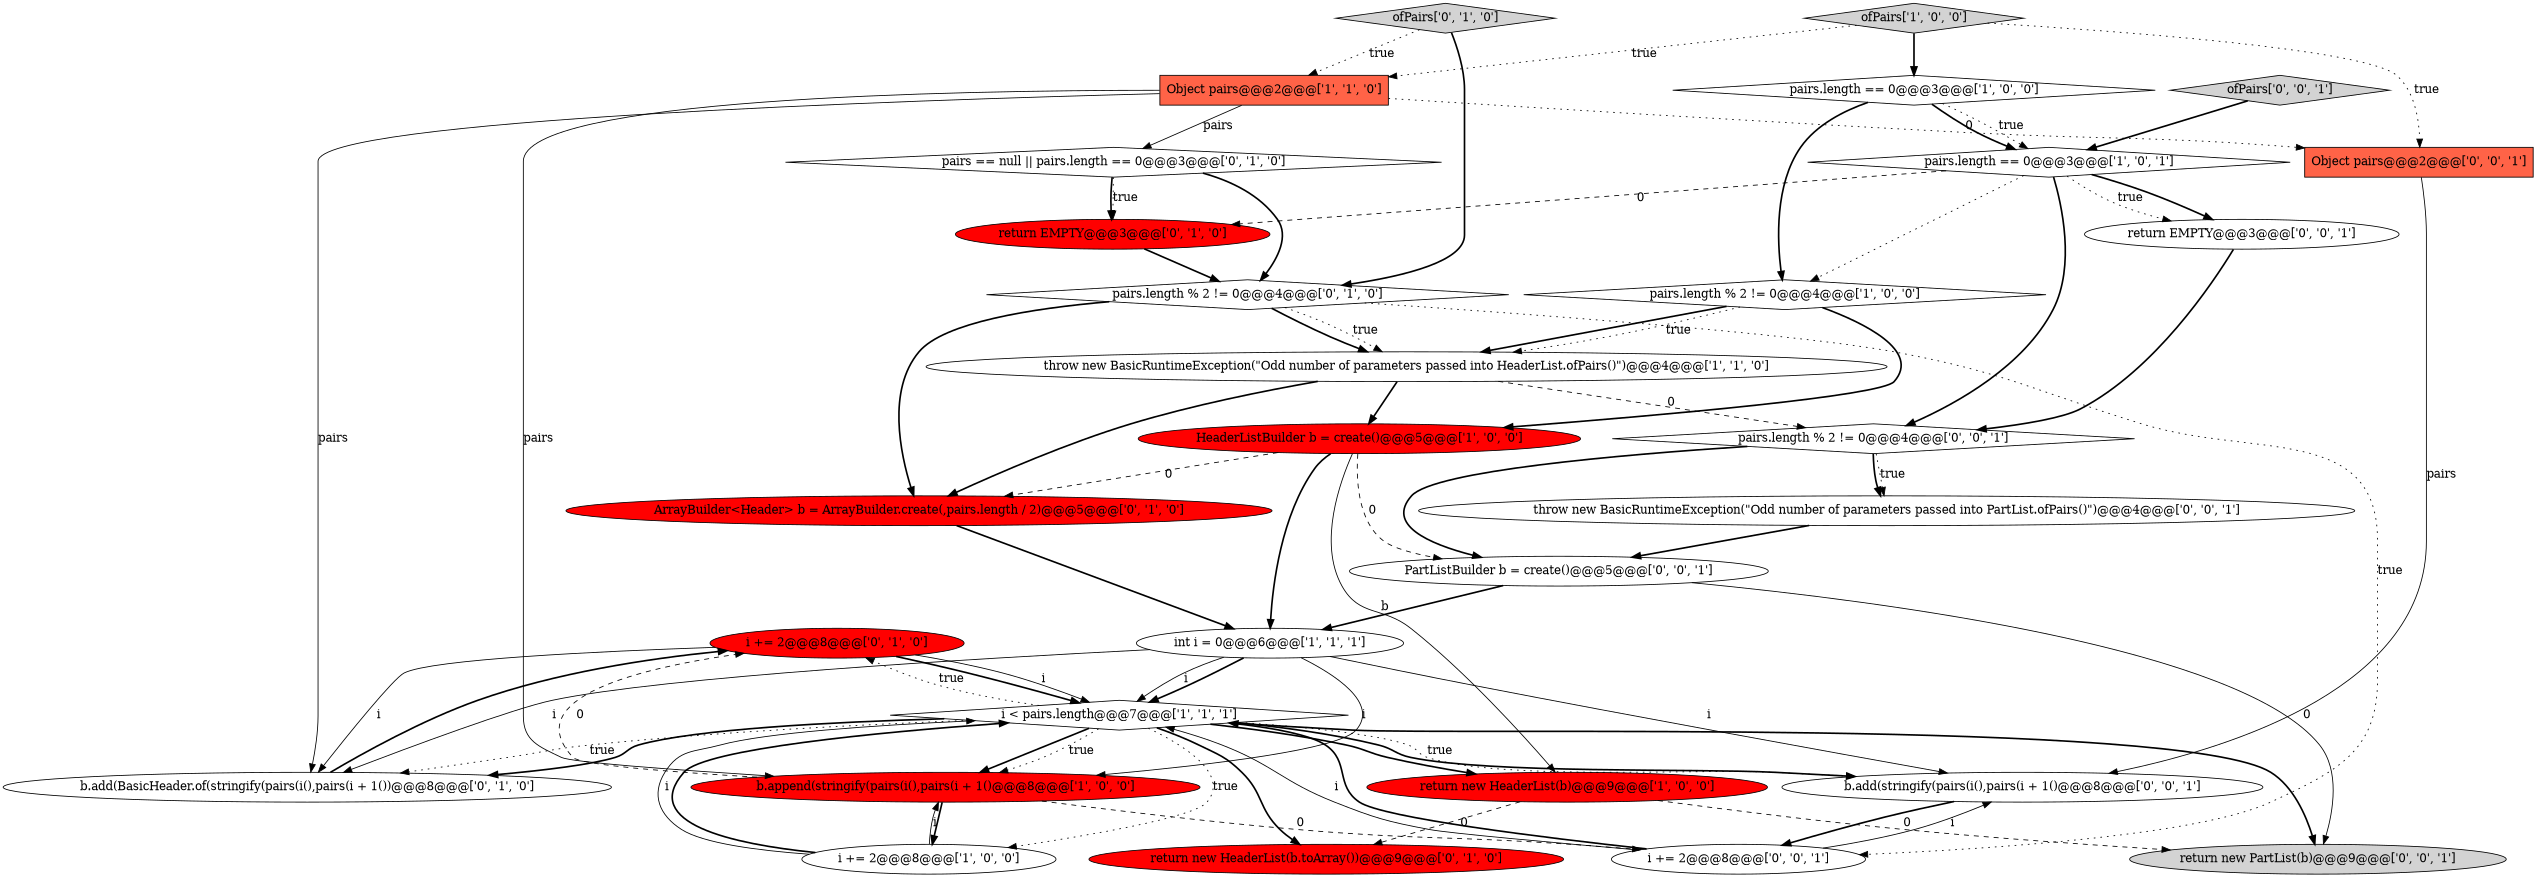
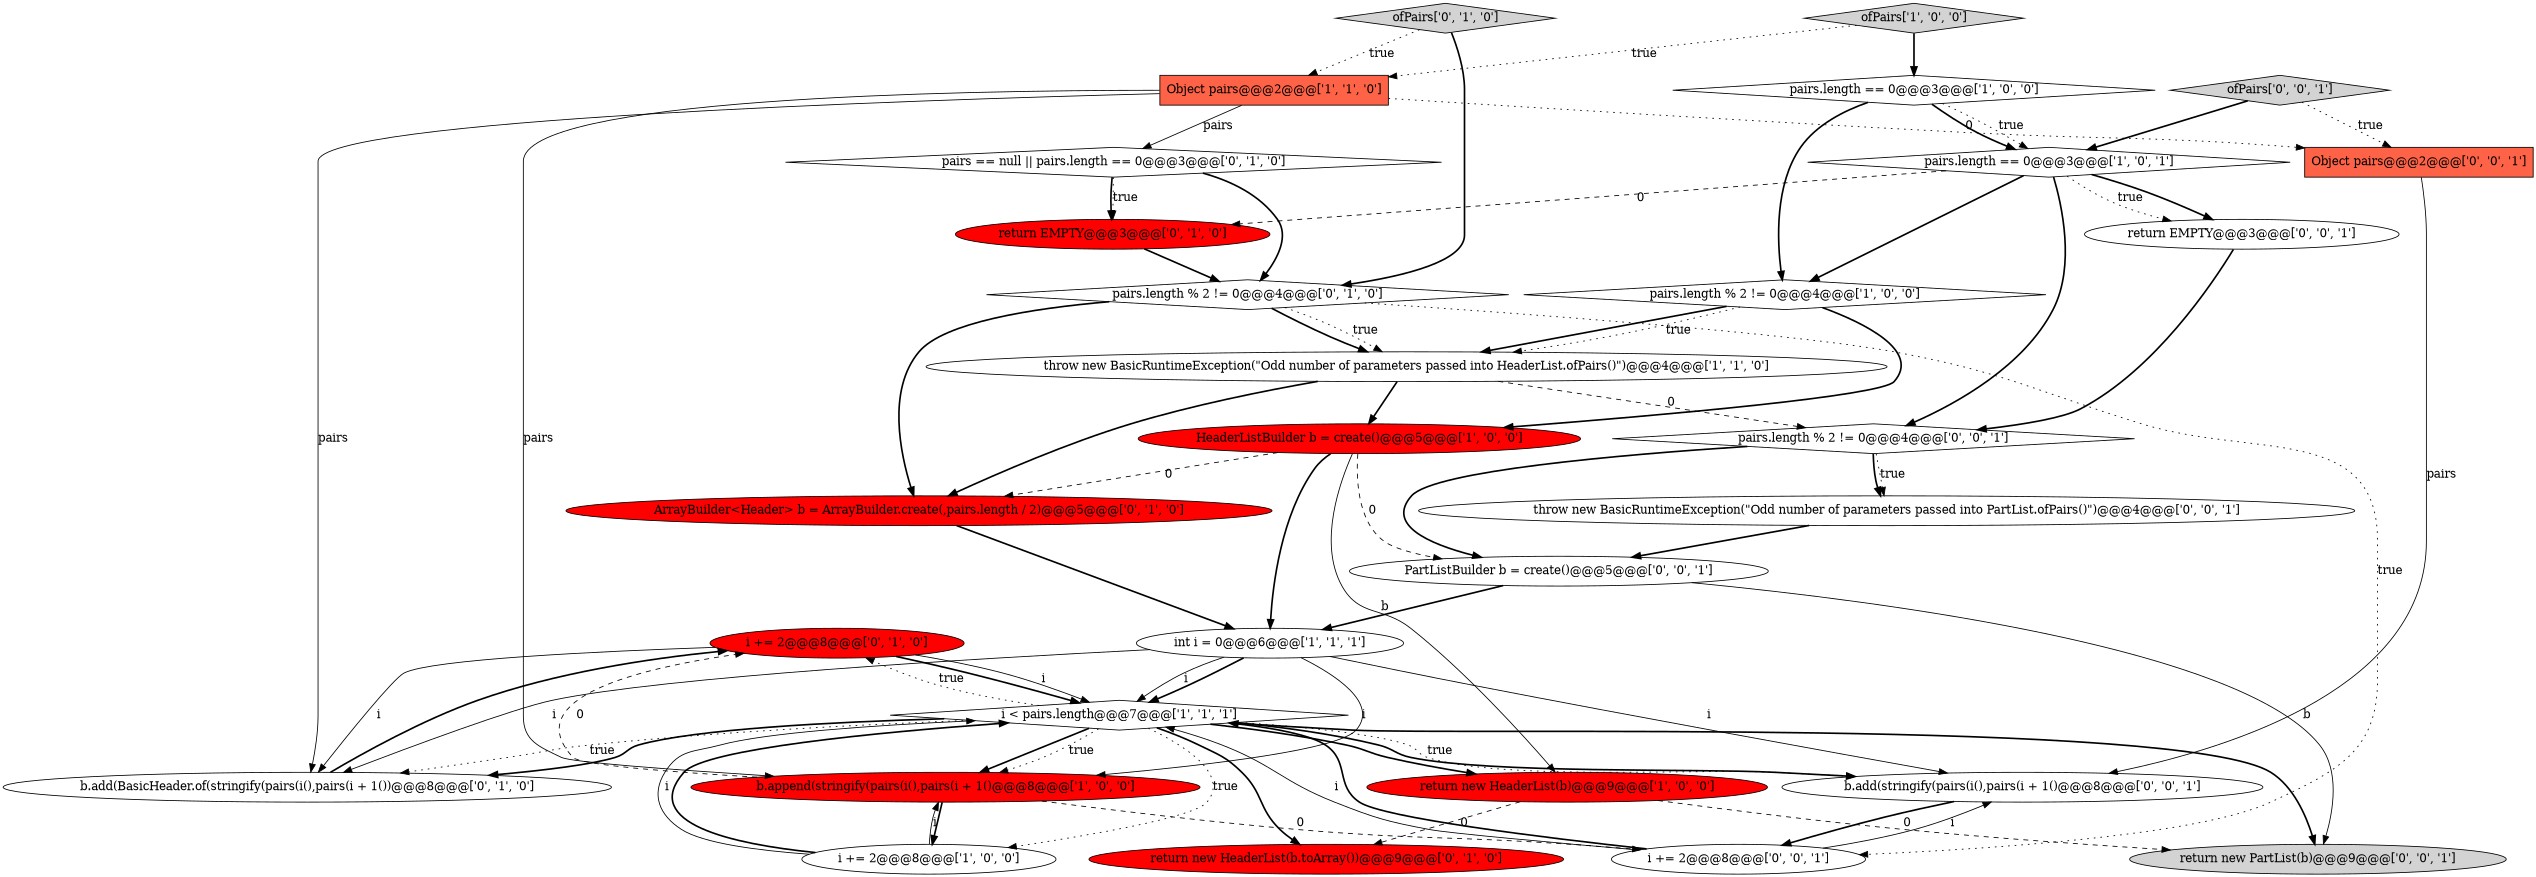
edge "ofPairs['1', '0', '0']" -> "Object pairs@@@2@@@['0', '0', '1']": now "ofPairs['0', '0', '1']" -> "Object pairs@@@2@@@['0', '0', '1']"
edge "pairs.length == 0@@@3@@@['1', '0', '1']" -> "pairs.length % 2 != 0@@@4@@@['1', '0', '0']": style dotted -> bold
edge "PartListBuilder b = create()@@@5@@@['0', '0', '1']" -> "return new PartList(b)@@@9@@@['0', '0', '1']": label "0" -> "b"
